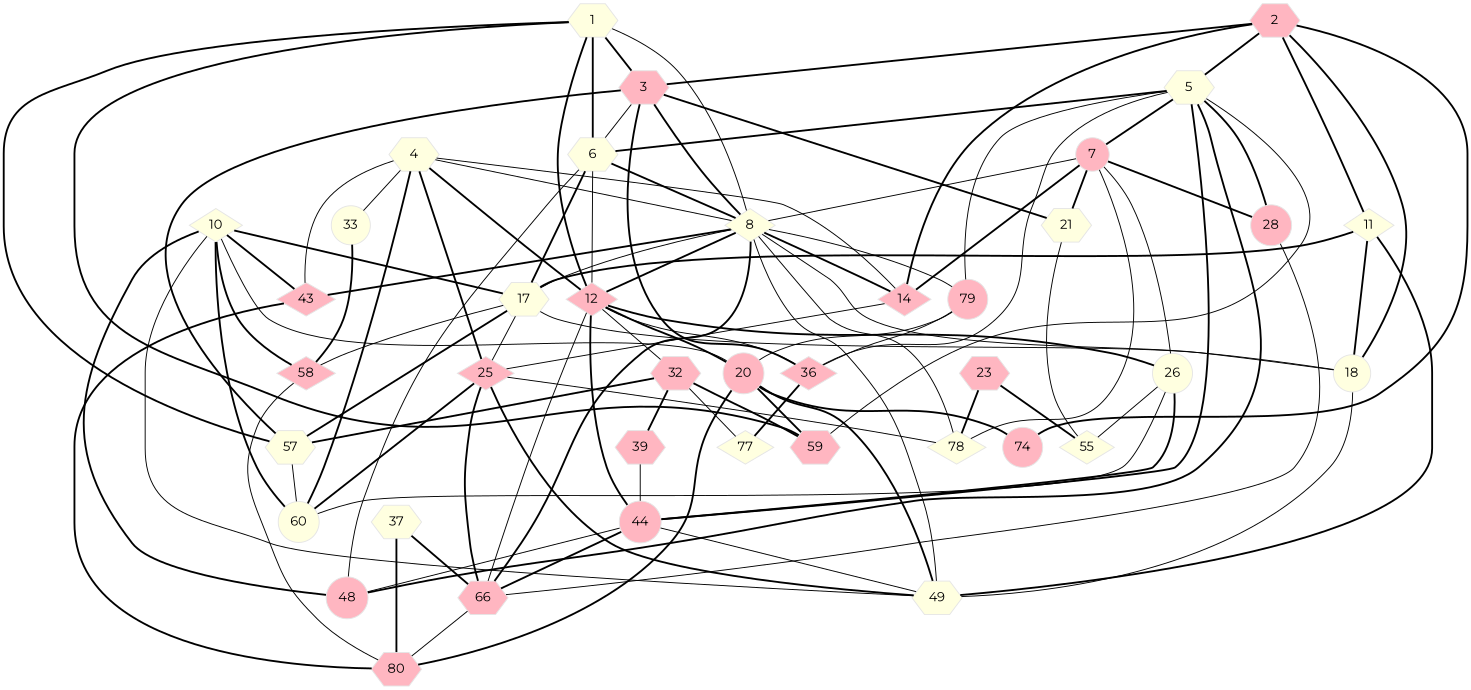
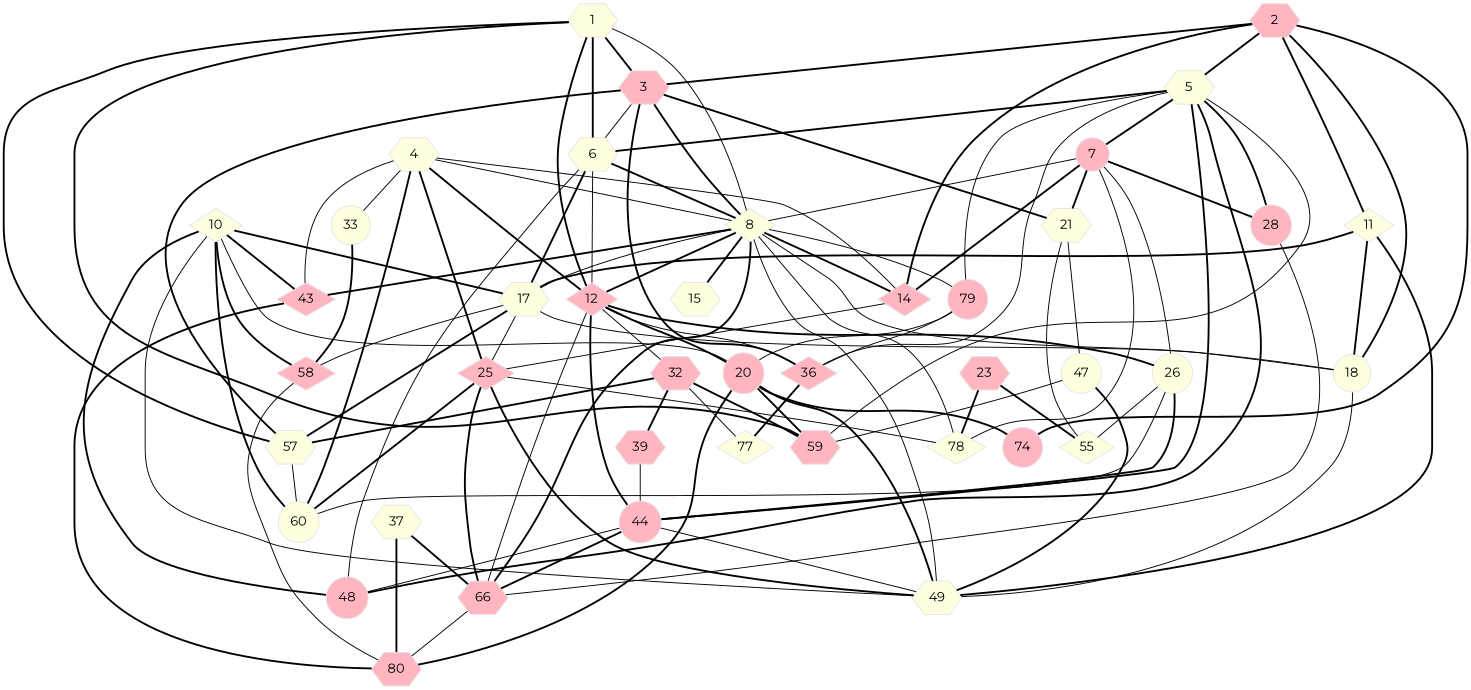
node "15": added
node "47": added
